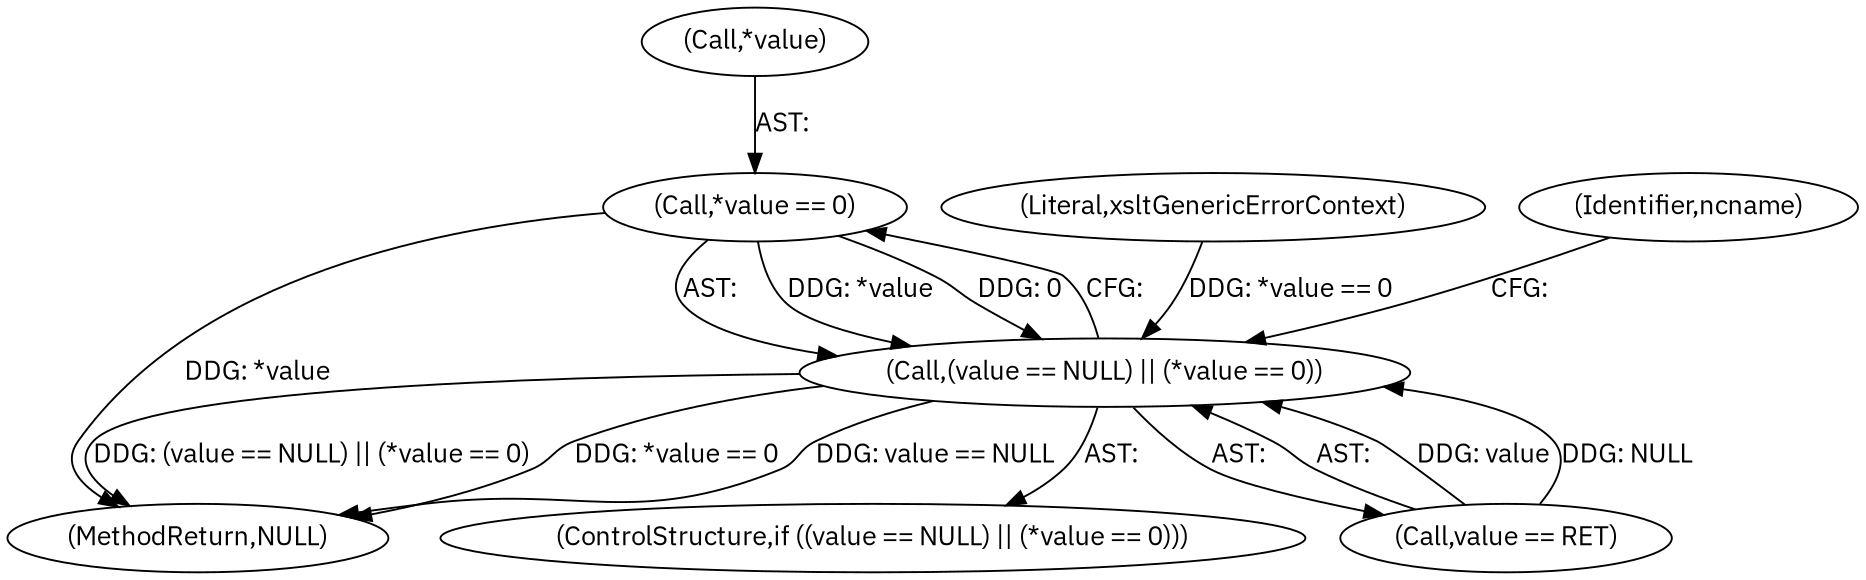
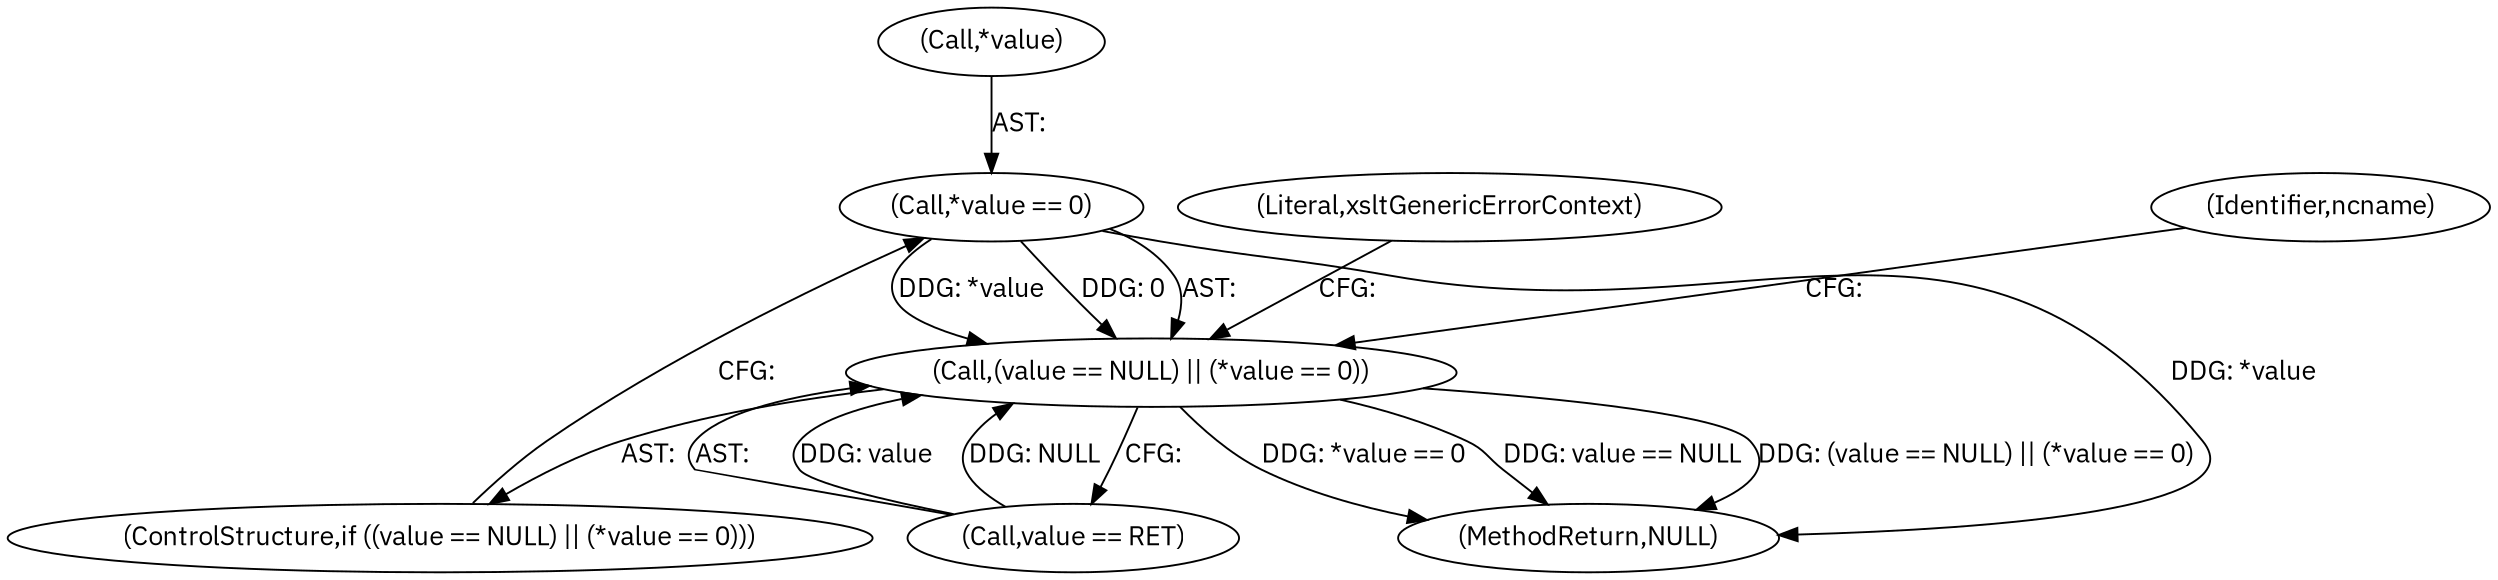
edge "(Call,(value == NULL) || (*value == 0))" -> "(Call,*value == 0)": now "(ControlStructure,if ((value == NULL) || (*value == 0)))" -> "(Call,*value == 0)"
edge "(Literal,xsltGenericErrorContext)" -> "(Call,(value == NULL) || (*value == 0))": label "DDG: *value == 0" -> "CFG: "
edge "(Call,(value == NULL) || (*value == 0))" -> "(Call,value == RET)": label "AST: " -> "CFG: "
